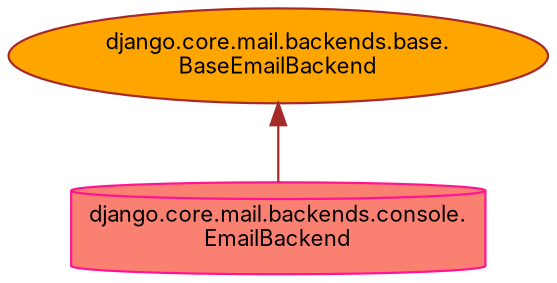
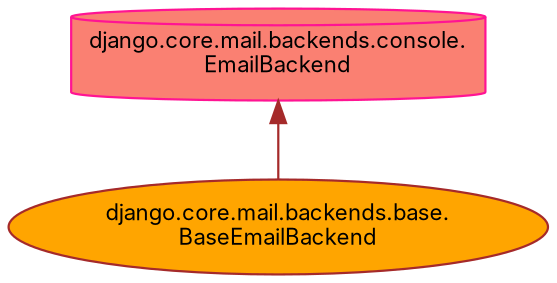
edge "django.core.mail.backends.console. EmailBackend" -> "django.core.mail.backends.base. BaseEmailBackend": reversed
